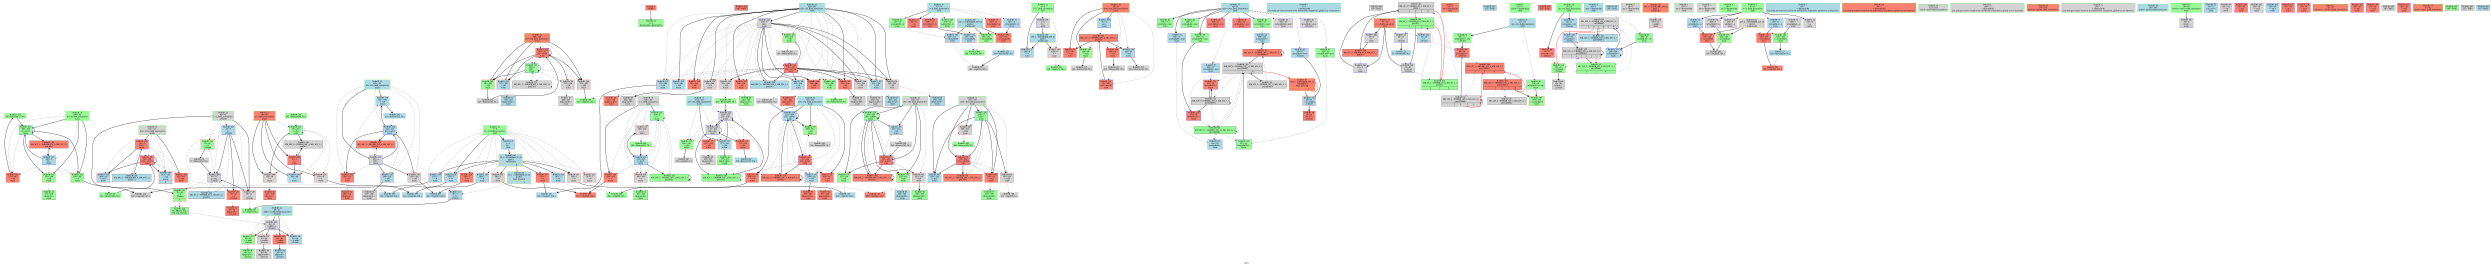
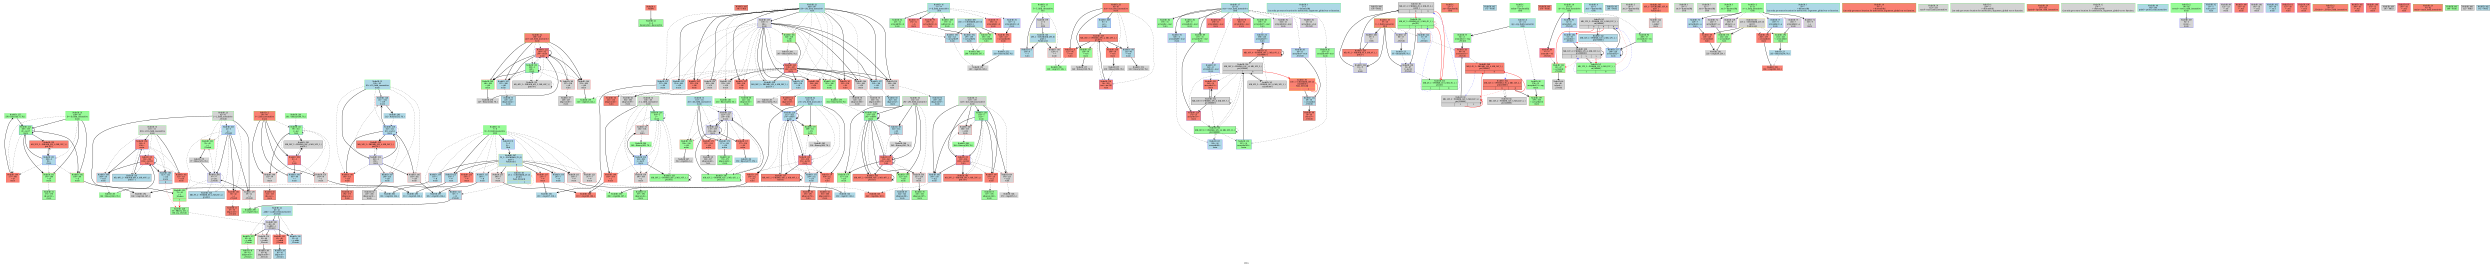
edge "NodeID: 33" -> "NodeID: 171": added
